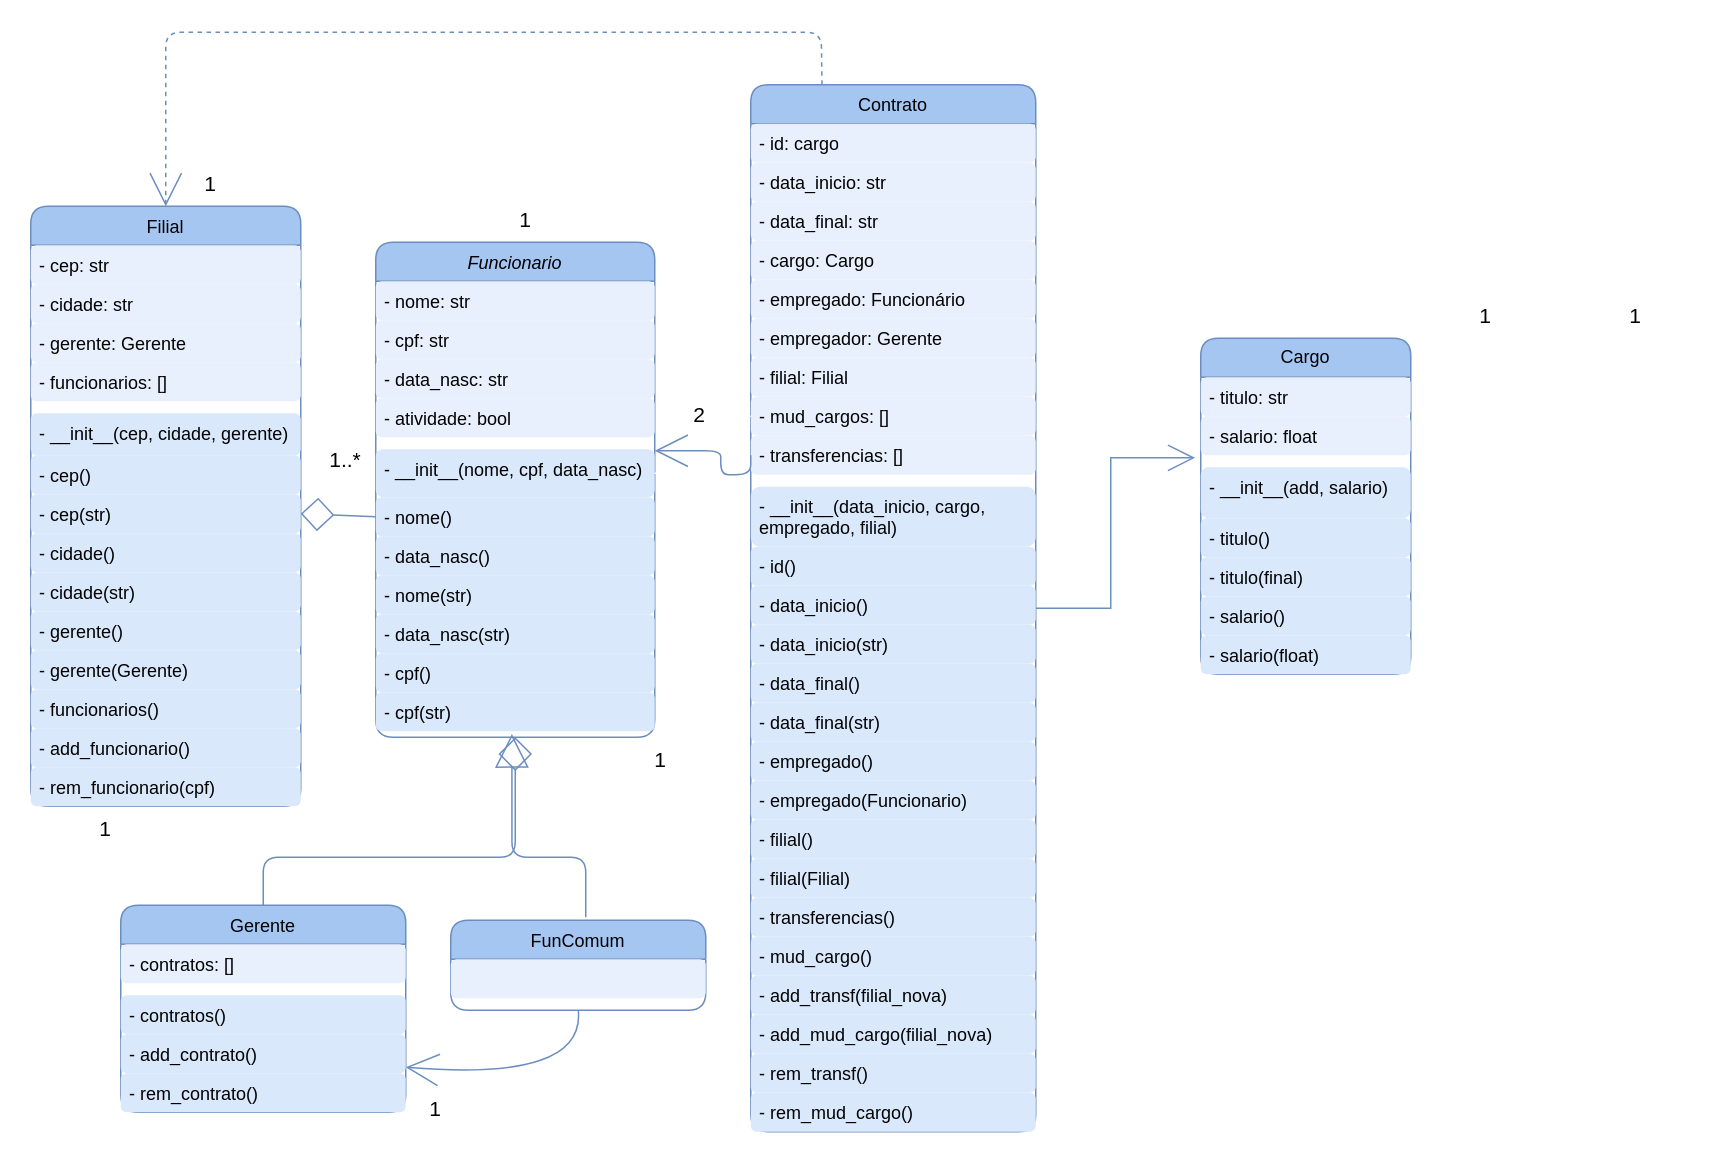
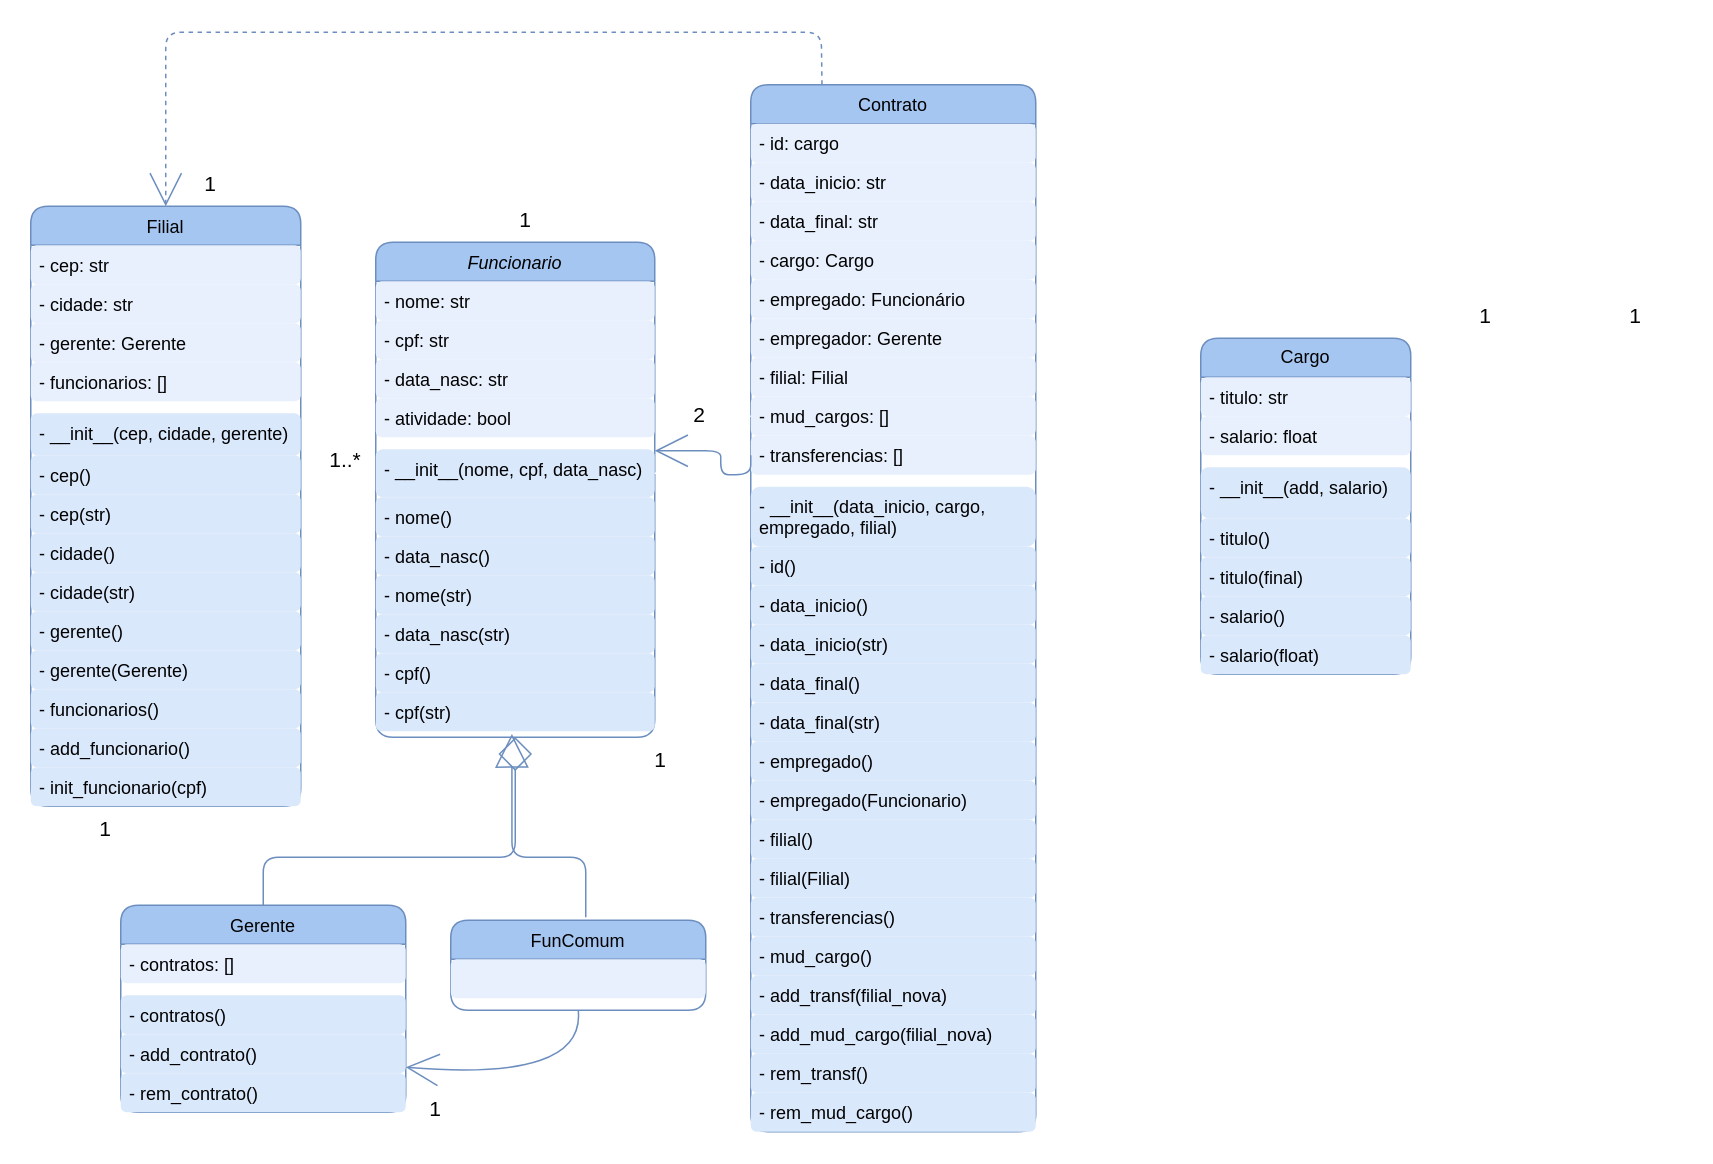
edge "- nome()" -> "- cep(str)": removed
edge "Contrato" -> "- salario: float": removed
node "- rem_funcionario(cpf)": label "- rem_funcionario(cpf)" -> "- init_funcionario(cpf)"
